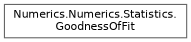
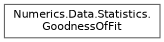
node "Numerics.Numerics.Statistics. GoodnessOfFit": label "Numerics.Numerics.Statistics. GoodnessOfFit" -> "Numerics.Data.Statistics. GoodnessOfFit"
